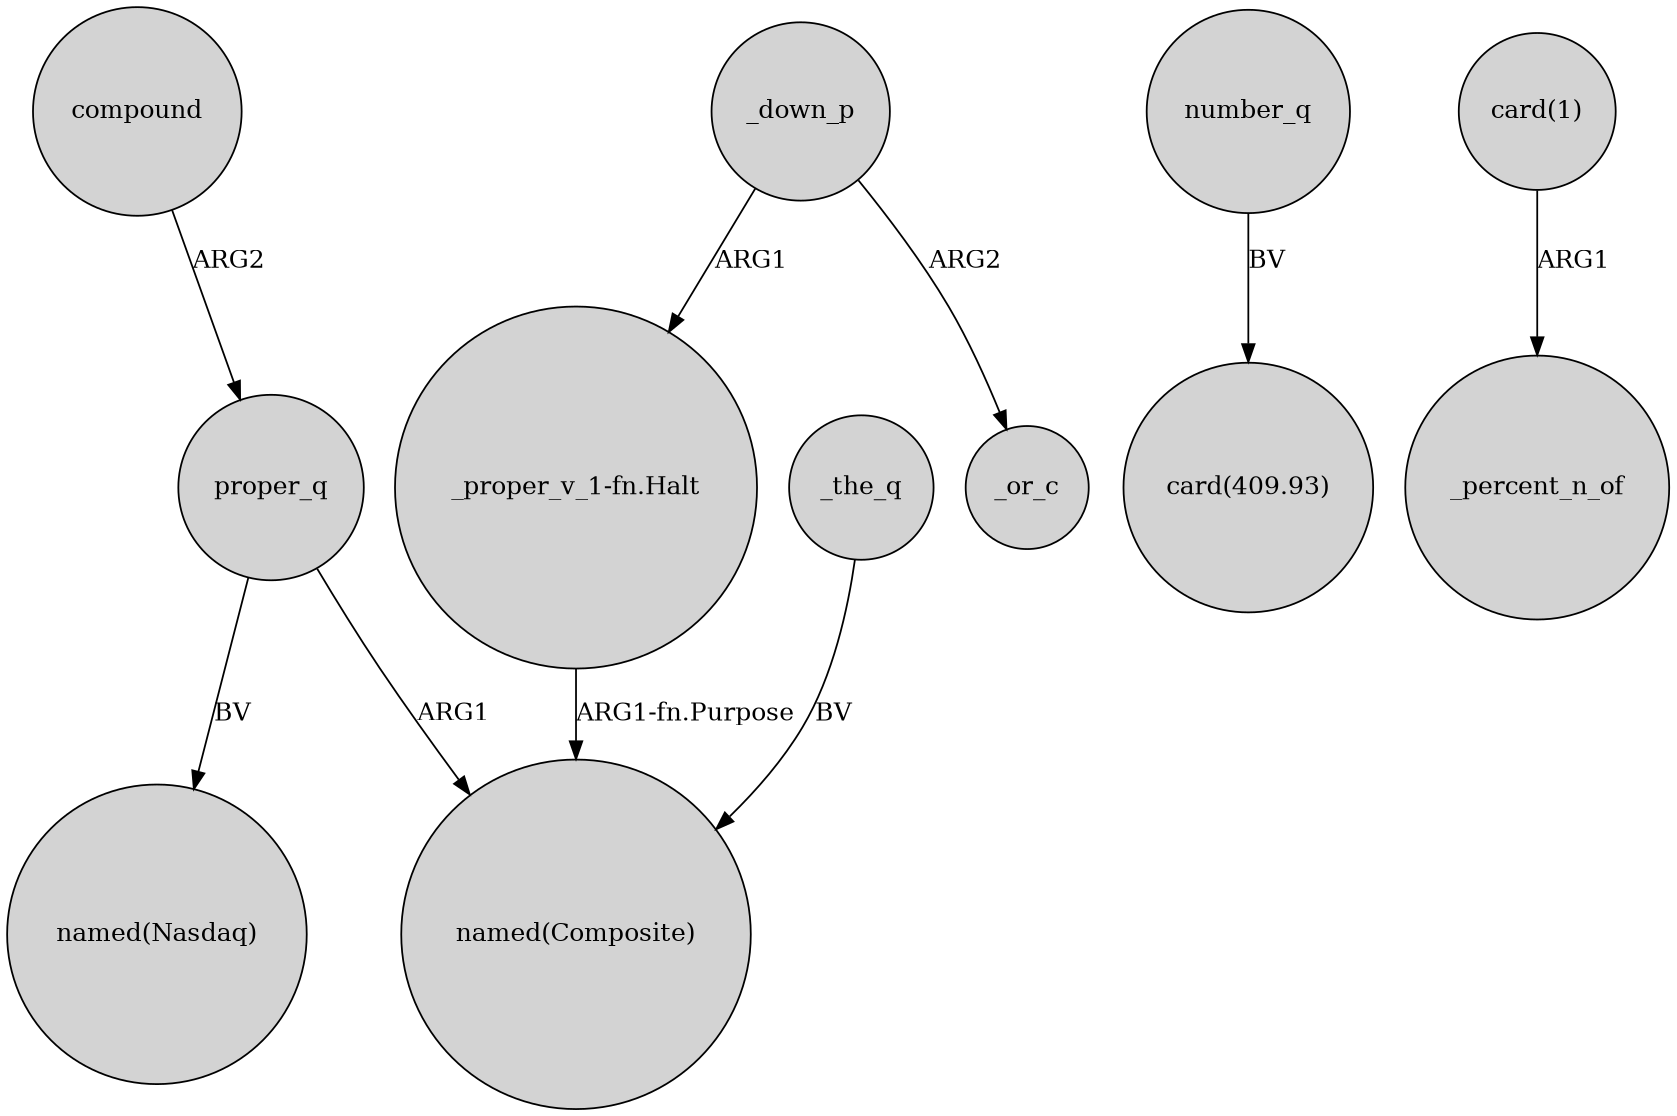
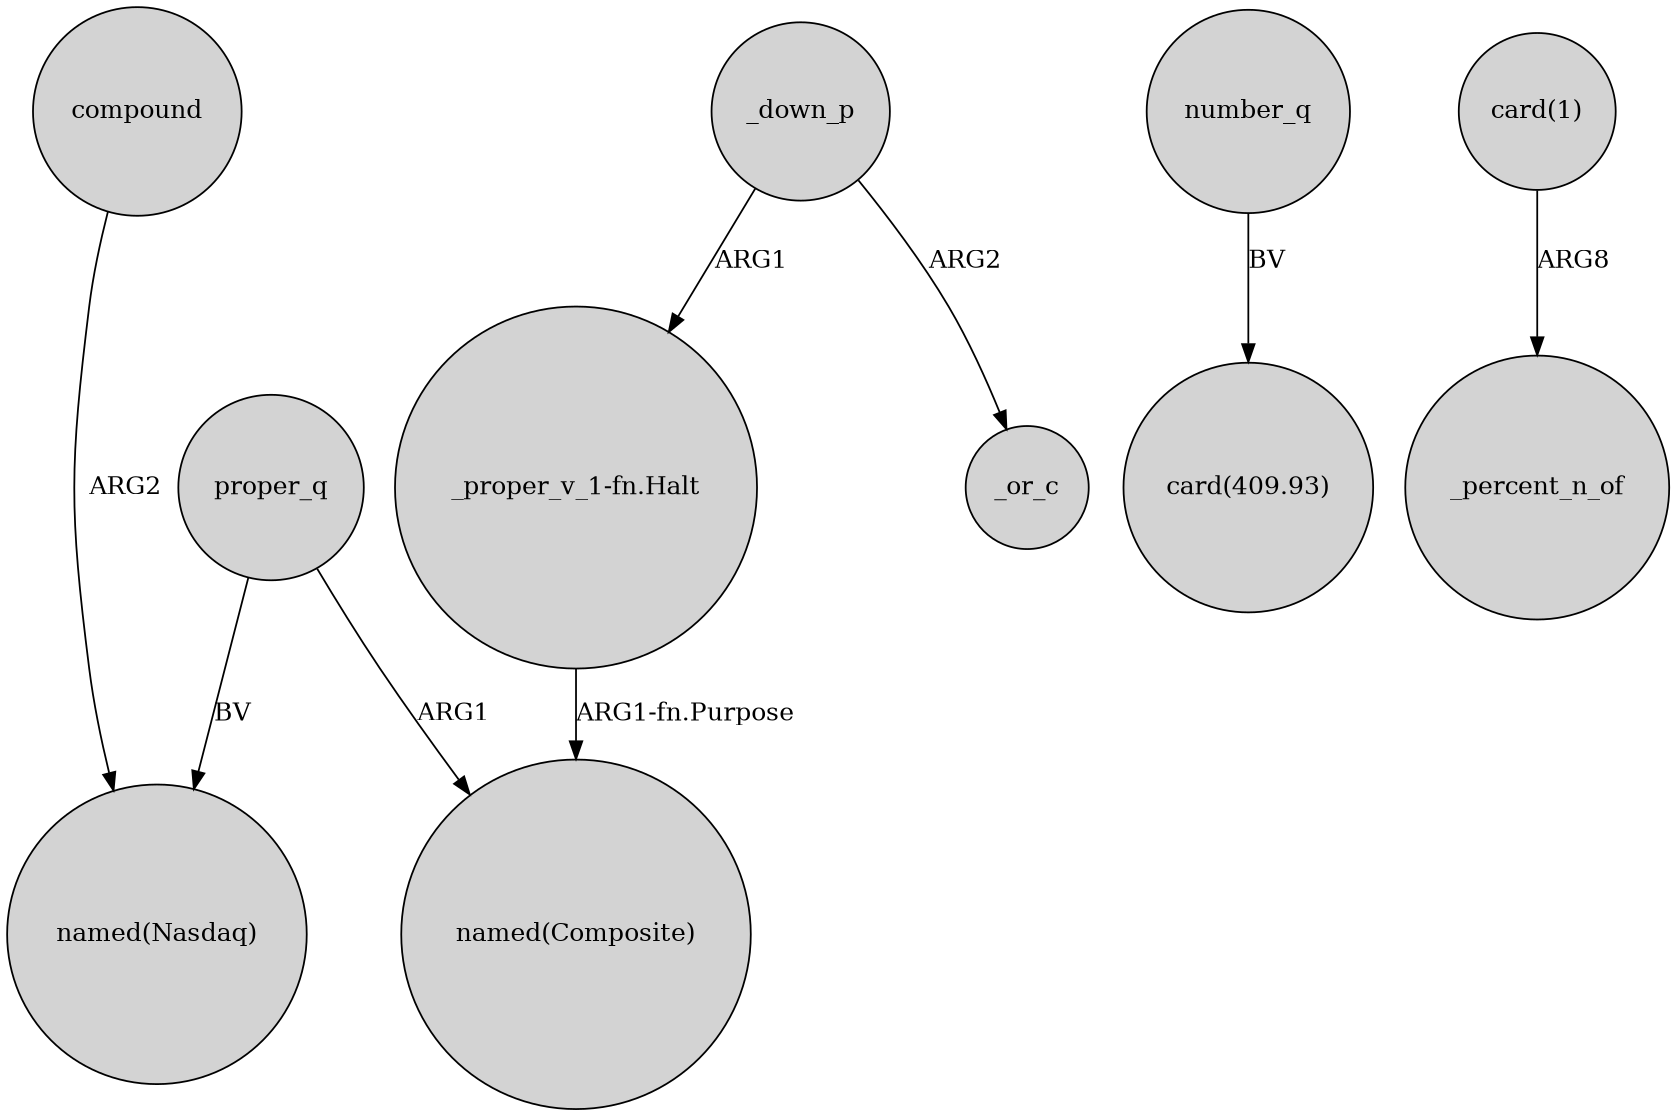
edge "card(1)" -> "_percent_n_of": label "ARG1" -> "ARG8"
edge "compound" -> "proper_q": now "compound" -> "named(Nasdaq)"
node "_the_q": removed
